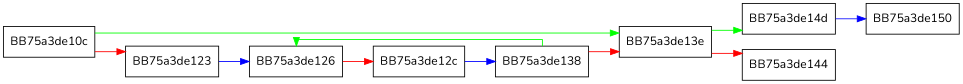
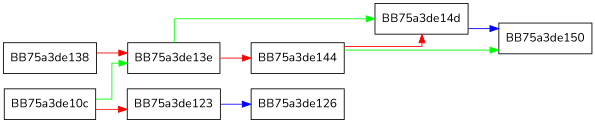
edge "BB75a3de138" -> "BB75a3de126": removed
edge "BB75a3de144" -> "BB75a3de14d": added
edge "BB75a3de144" -> "BB75a3de150": added
node "BB75a3de12c": removed
